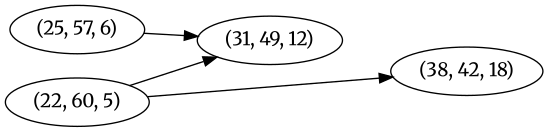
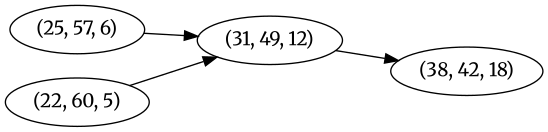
edge "(22, 60, 5)" -> "(38, 42, 18)": now "(31, 49, 12)" -> "(38, 42, 18)"
